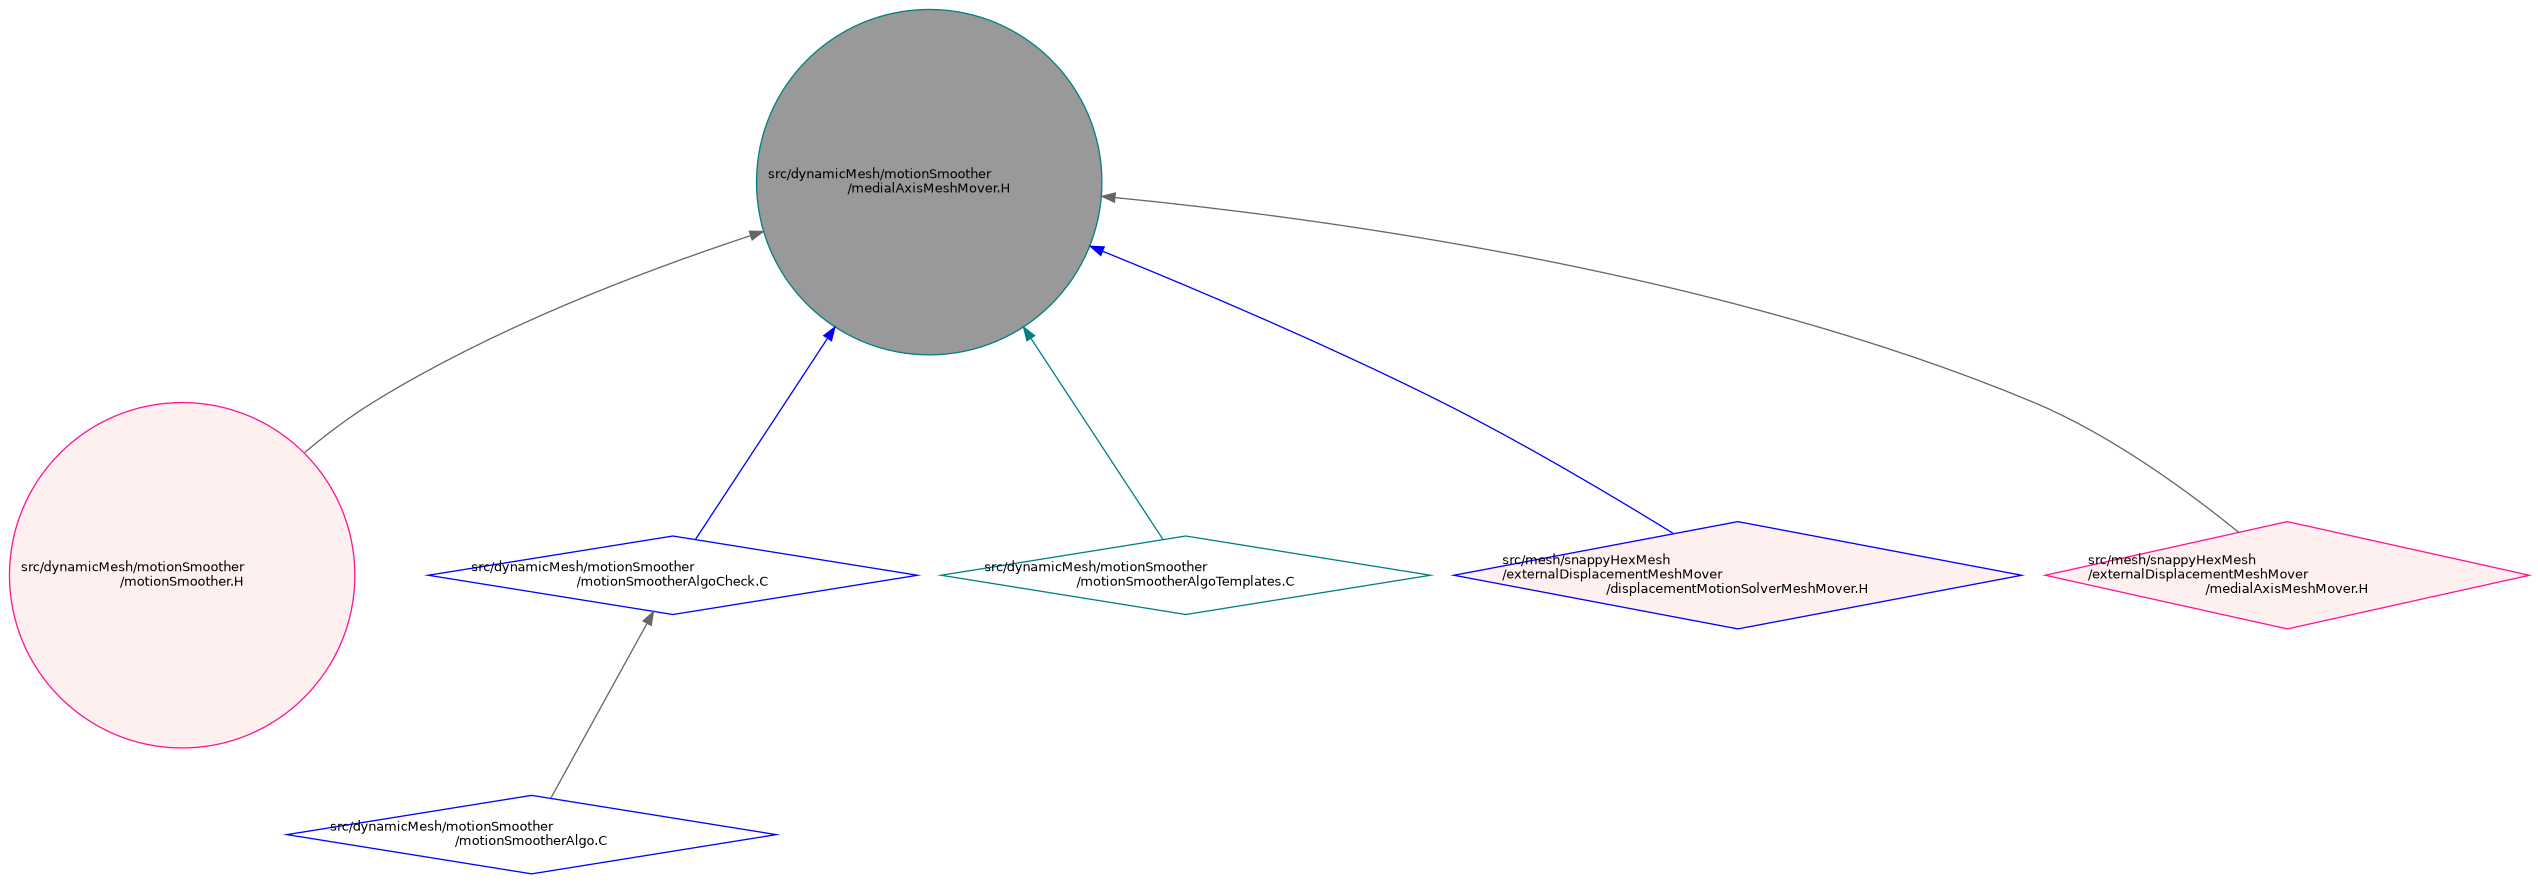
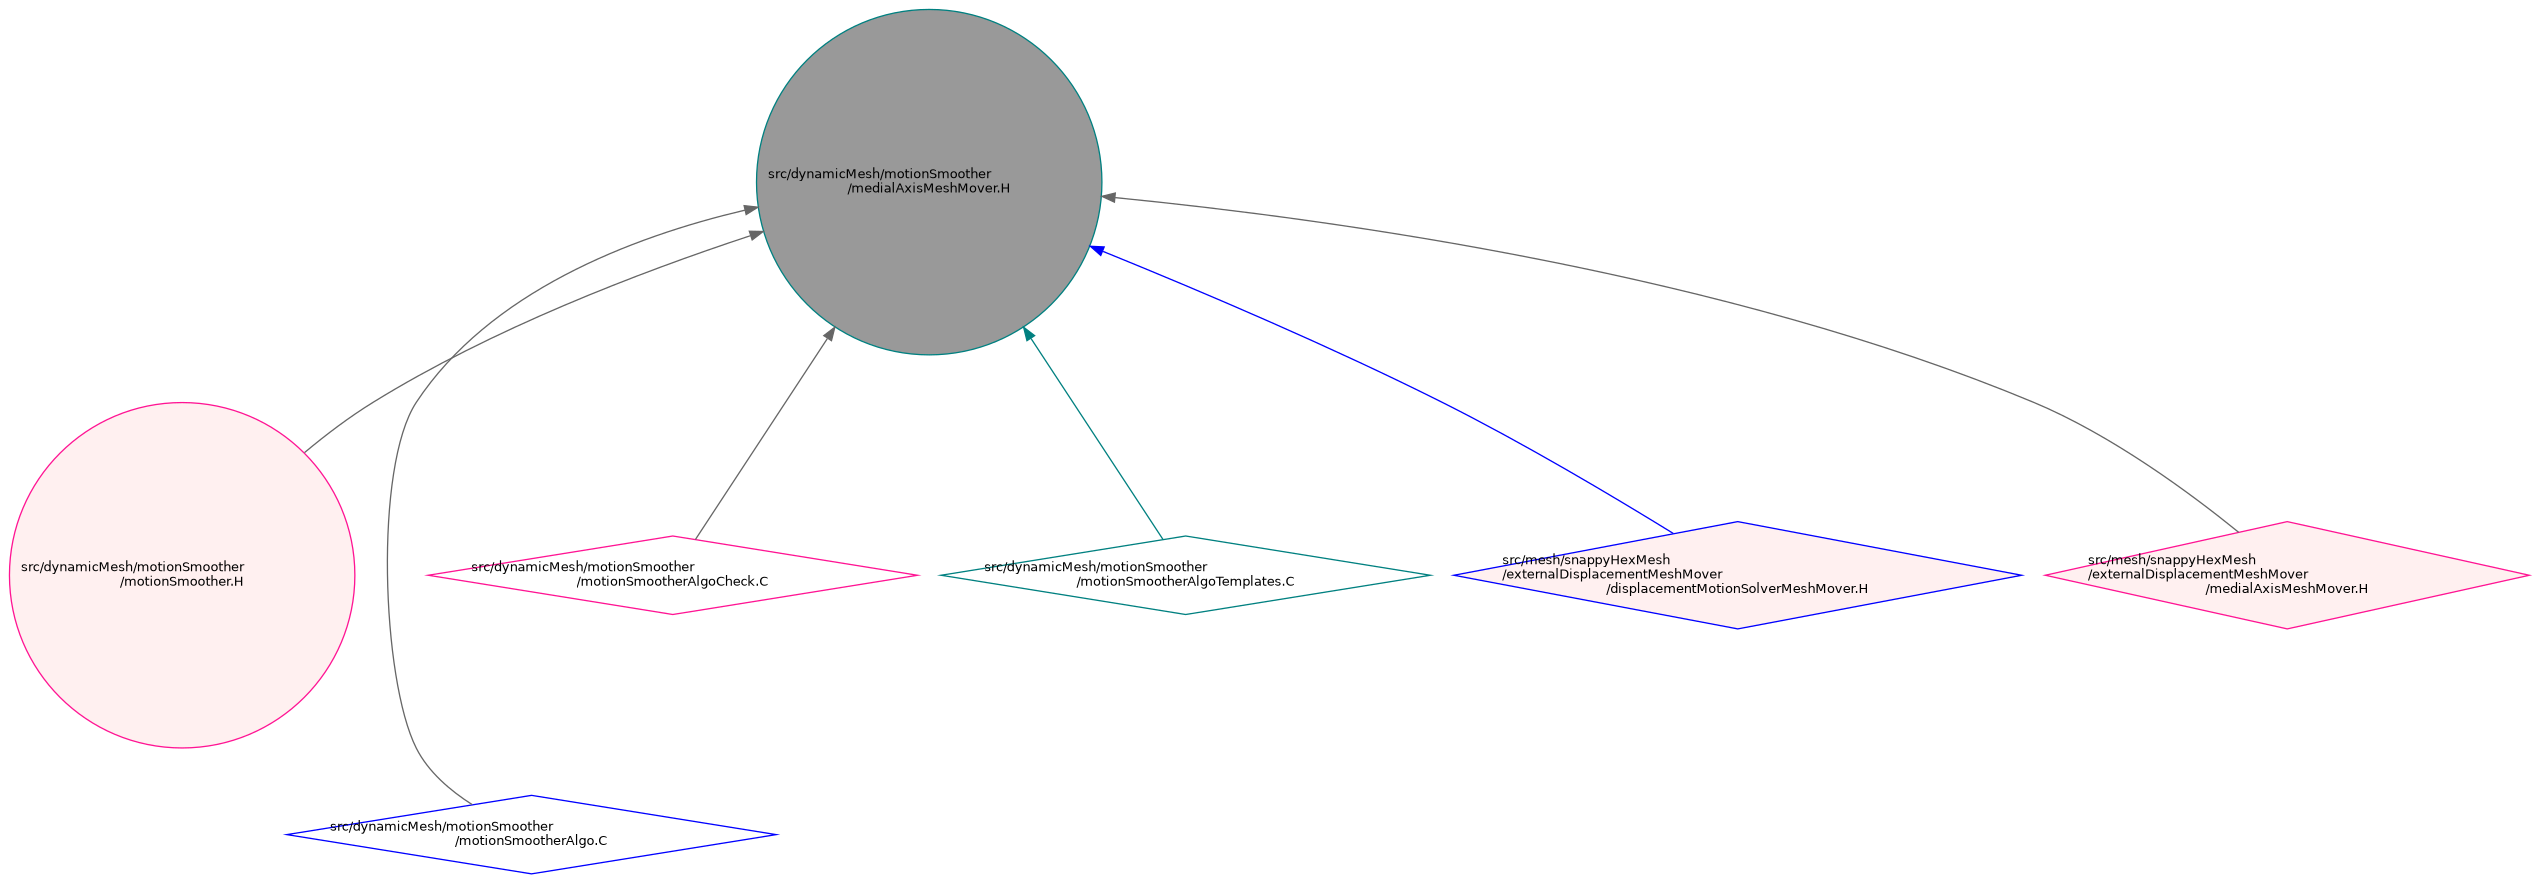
edge "src/dynamicMesh/motionSmoother /motionSmootherAlgoCheck.C" -> "src/dynamicMesh/motionSmoother /medialAxisMeshMover.H": color blue -> gray40
node "src/dynamicMesh/motionSmoother /motionSmootherAlgoCheck.C": color blue -> deeppink
edge "src/dynamicMesh/motionSmoother /motionSmootherAlgo.C" -> "src/dynamicMesh/motionSmoother /motionSmootherAlgoCheck.C": now "src/dynamicMesh/motionSmoother /motionSmootherAlgo.C" -> "src/dynamicMesh/motionSmoother /medialAxisMeshMover.H"
